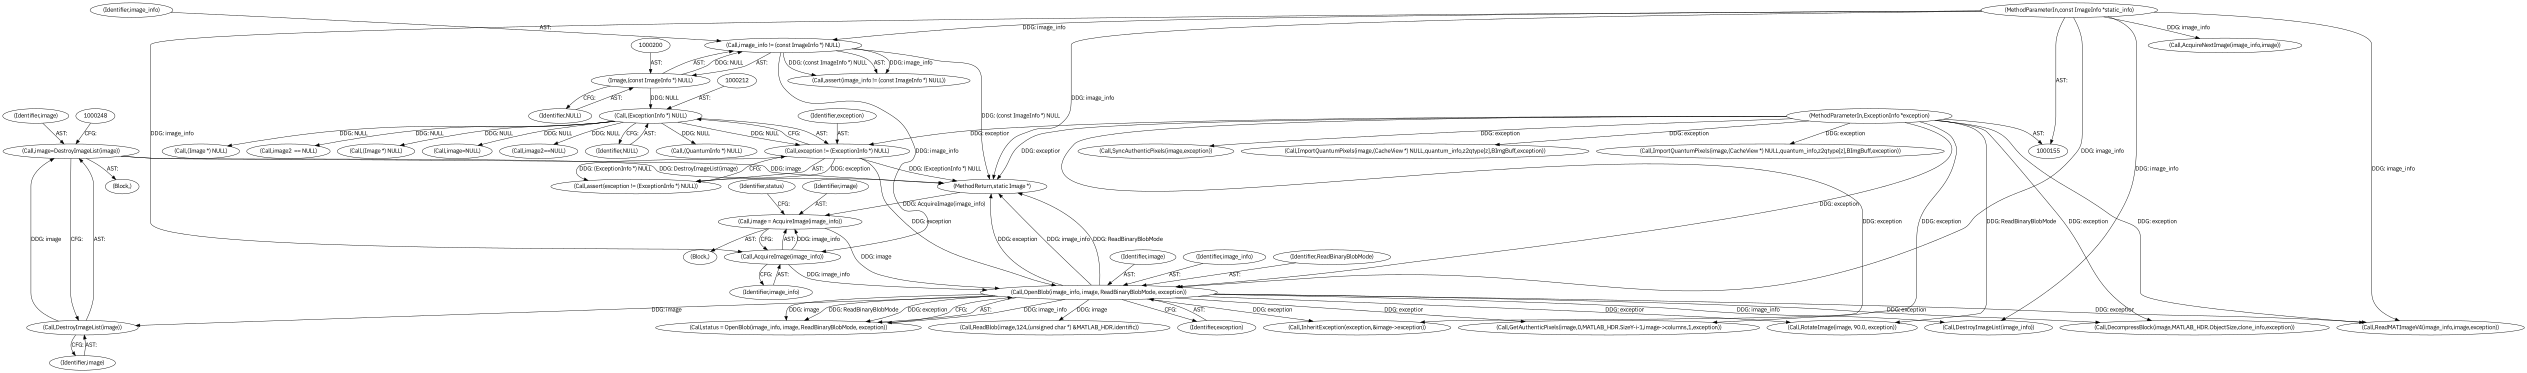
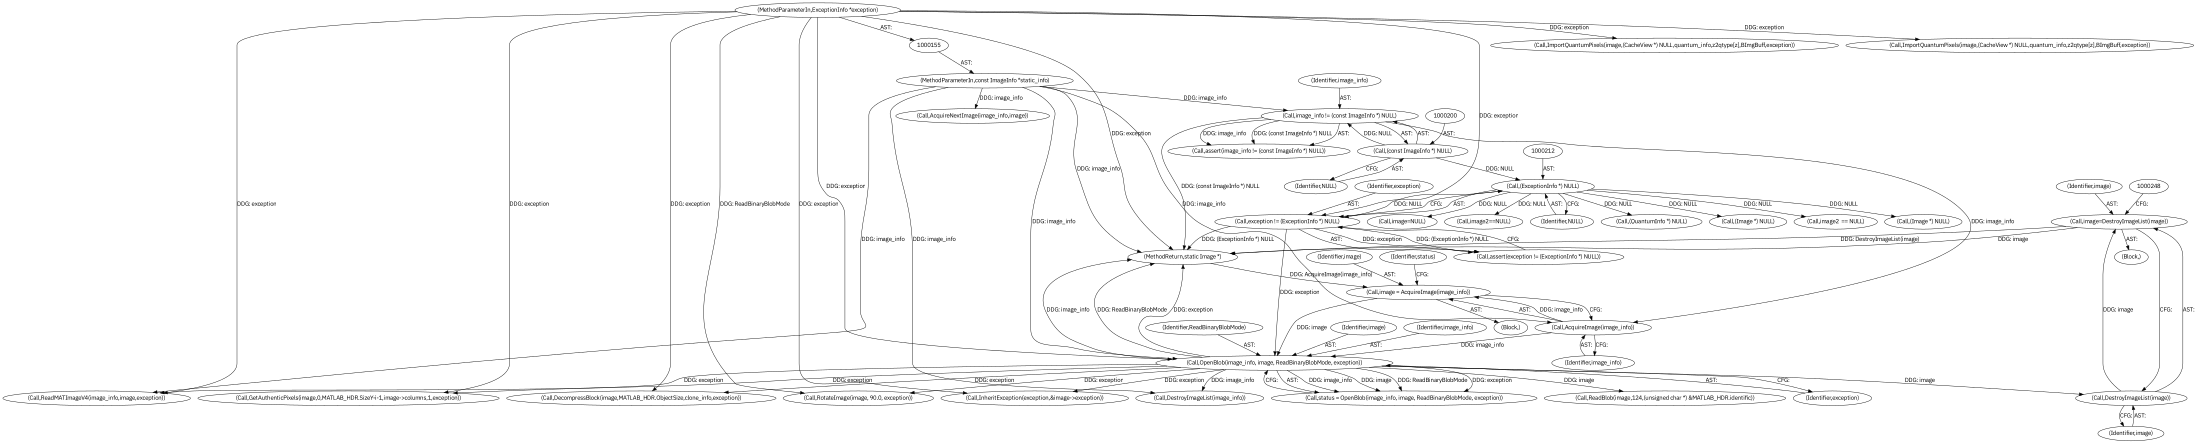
edge "(MethodParameterIn,const ImageInfo *static_info)" -> "1000155": reversed
node "(Image,(const ImageInfo *) NULL)": label "(Image,(const ImageInfo *) NULL)" -> "(Call,(const ImageInfo *) NULL)"
node "(Call,SyncAuthenticPixels(image,exception))": removed
